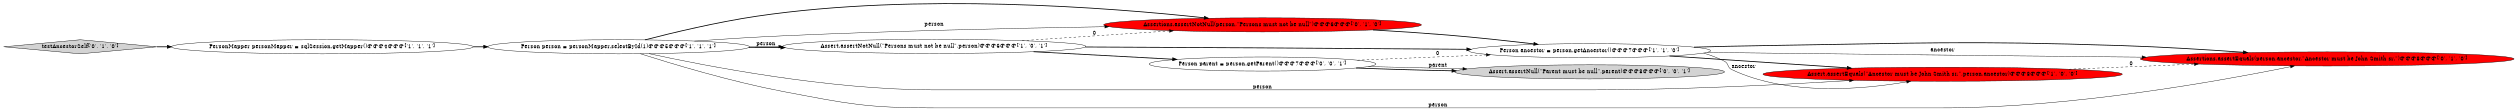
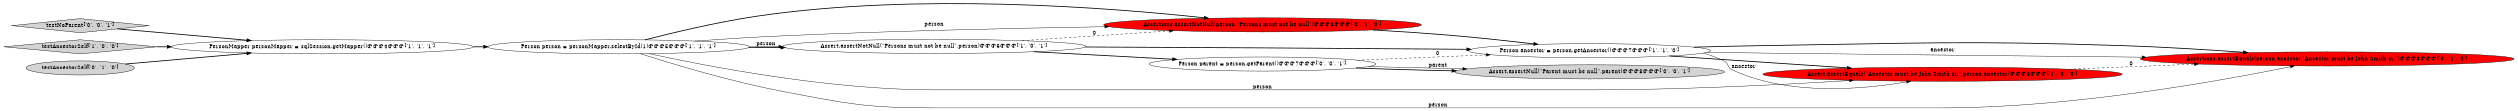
node "testNoParent['0', '0', '1']": added
node "testAncestorSelf['1', '0', '0']": added
node "testAncestorSelf['0', '1', '0']": shape diamond -> ellipse
